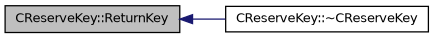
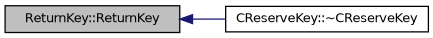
node "CReserveKey::ReturnKey": label "CReserveKey::ReturnKey" -> "ReturnKey::ReturnKey"
